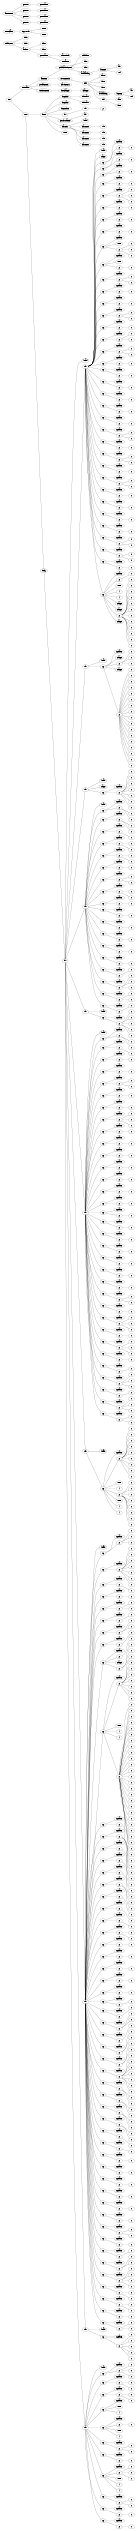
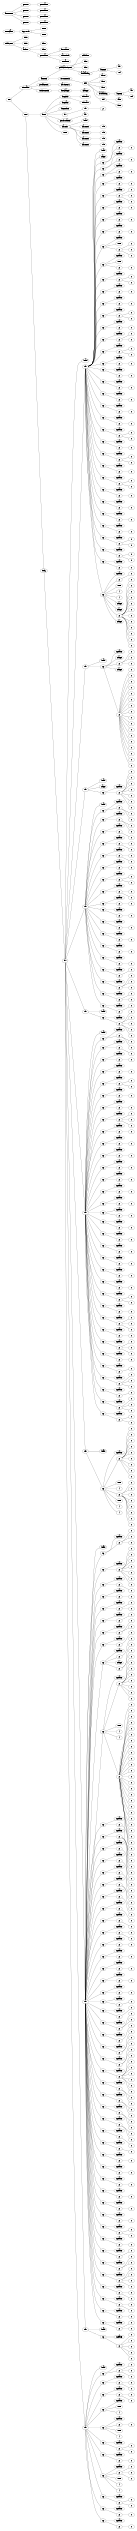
node "forename": added
